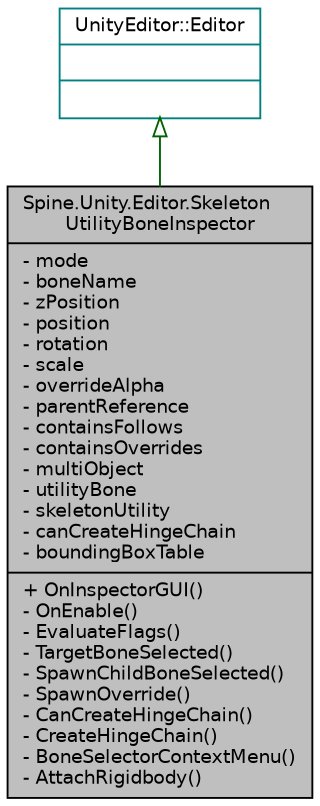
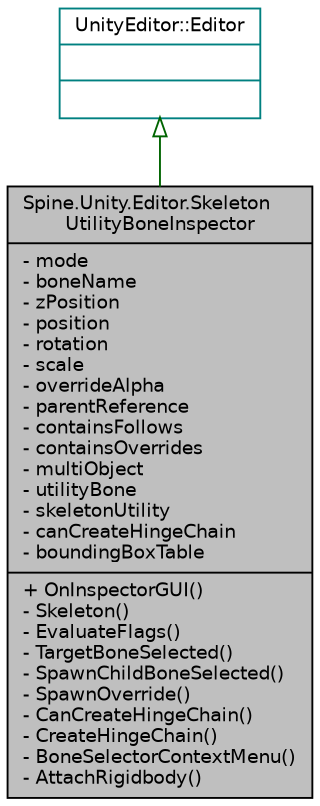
node "Spine.Unity.Editor.Skeleton": text "- OnEnable()" -> "- Skeleton()"
